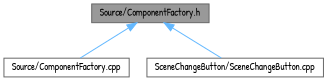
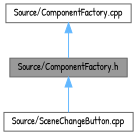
edge "Source/ComponentFactory.cpp" -> "Source/ComponentFactory.h": reversed
node "SceneChangeButton/SceneChangeButton.cpp": label "SceneChangeButton/SceneChangeButton.cpp" -> "Source/SceneChangeButton.cpp"
